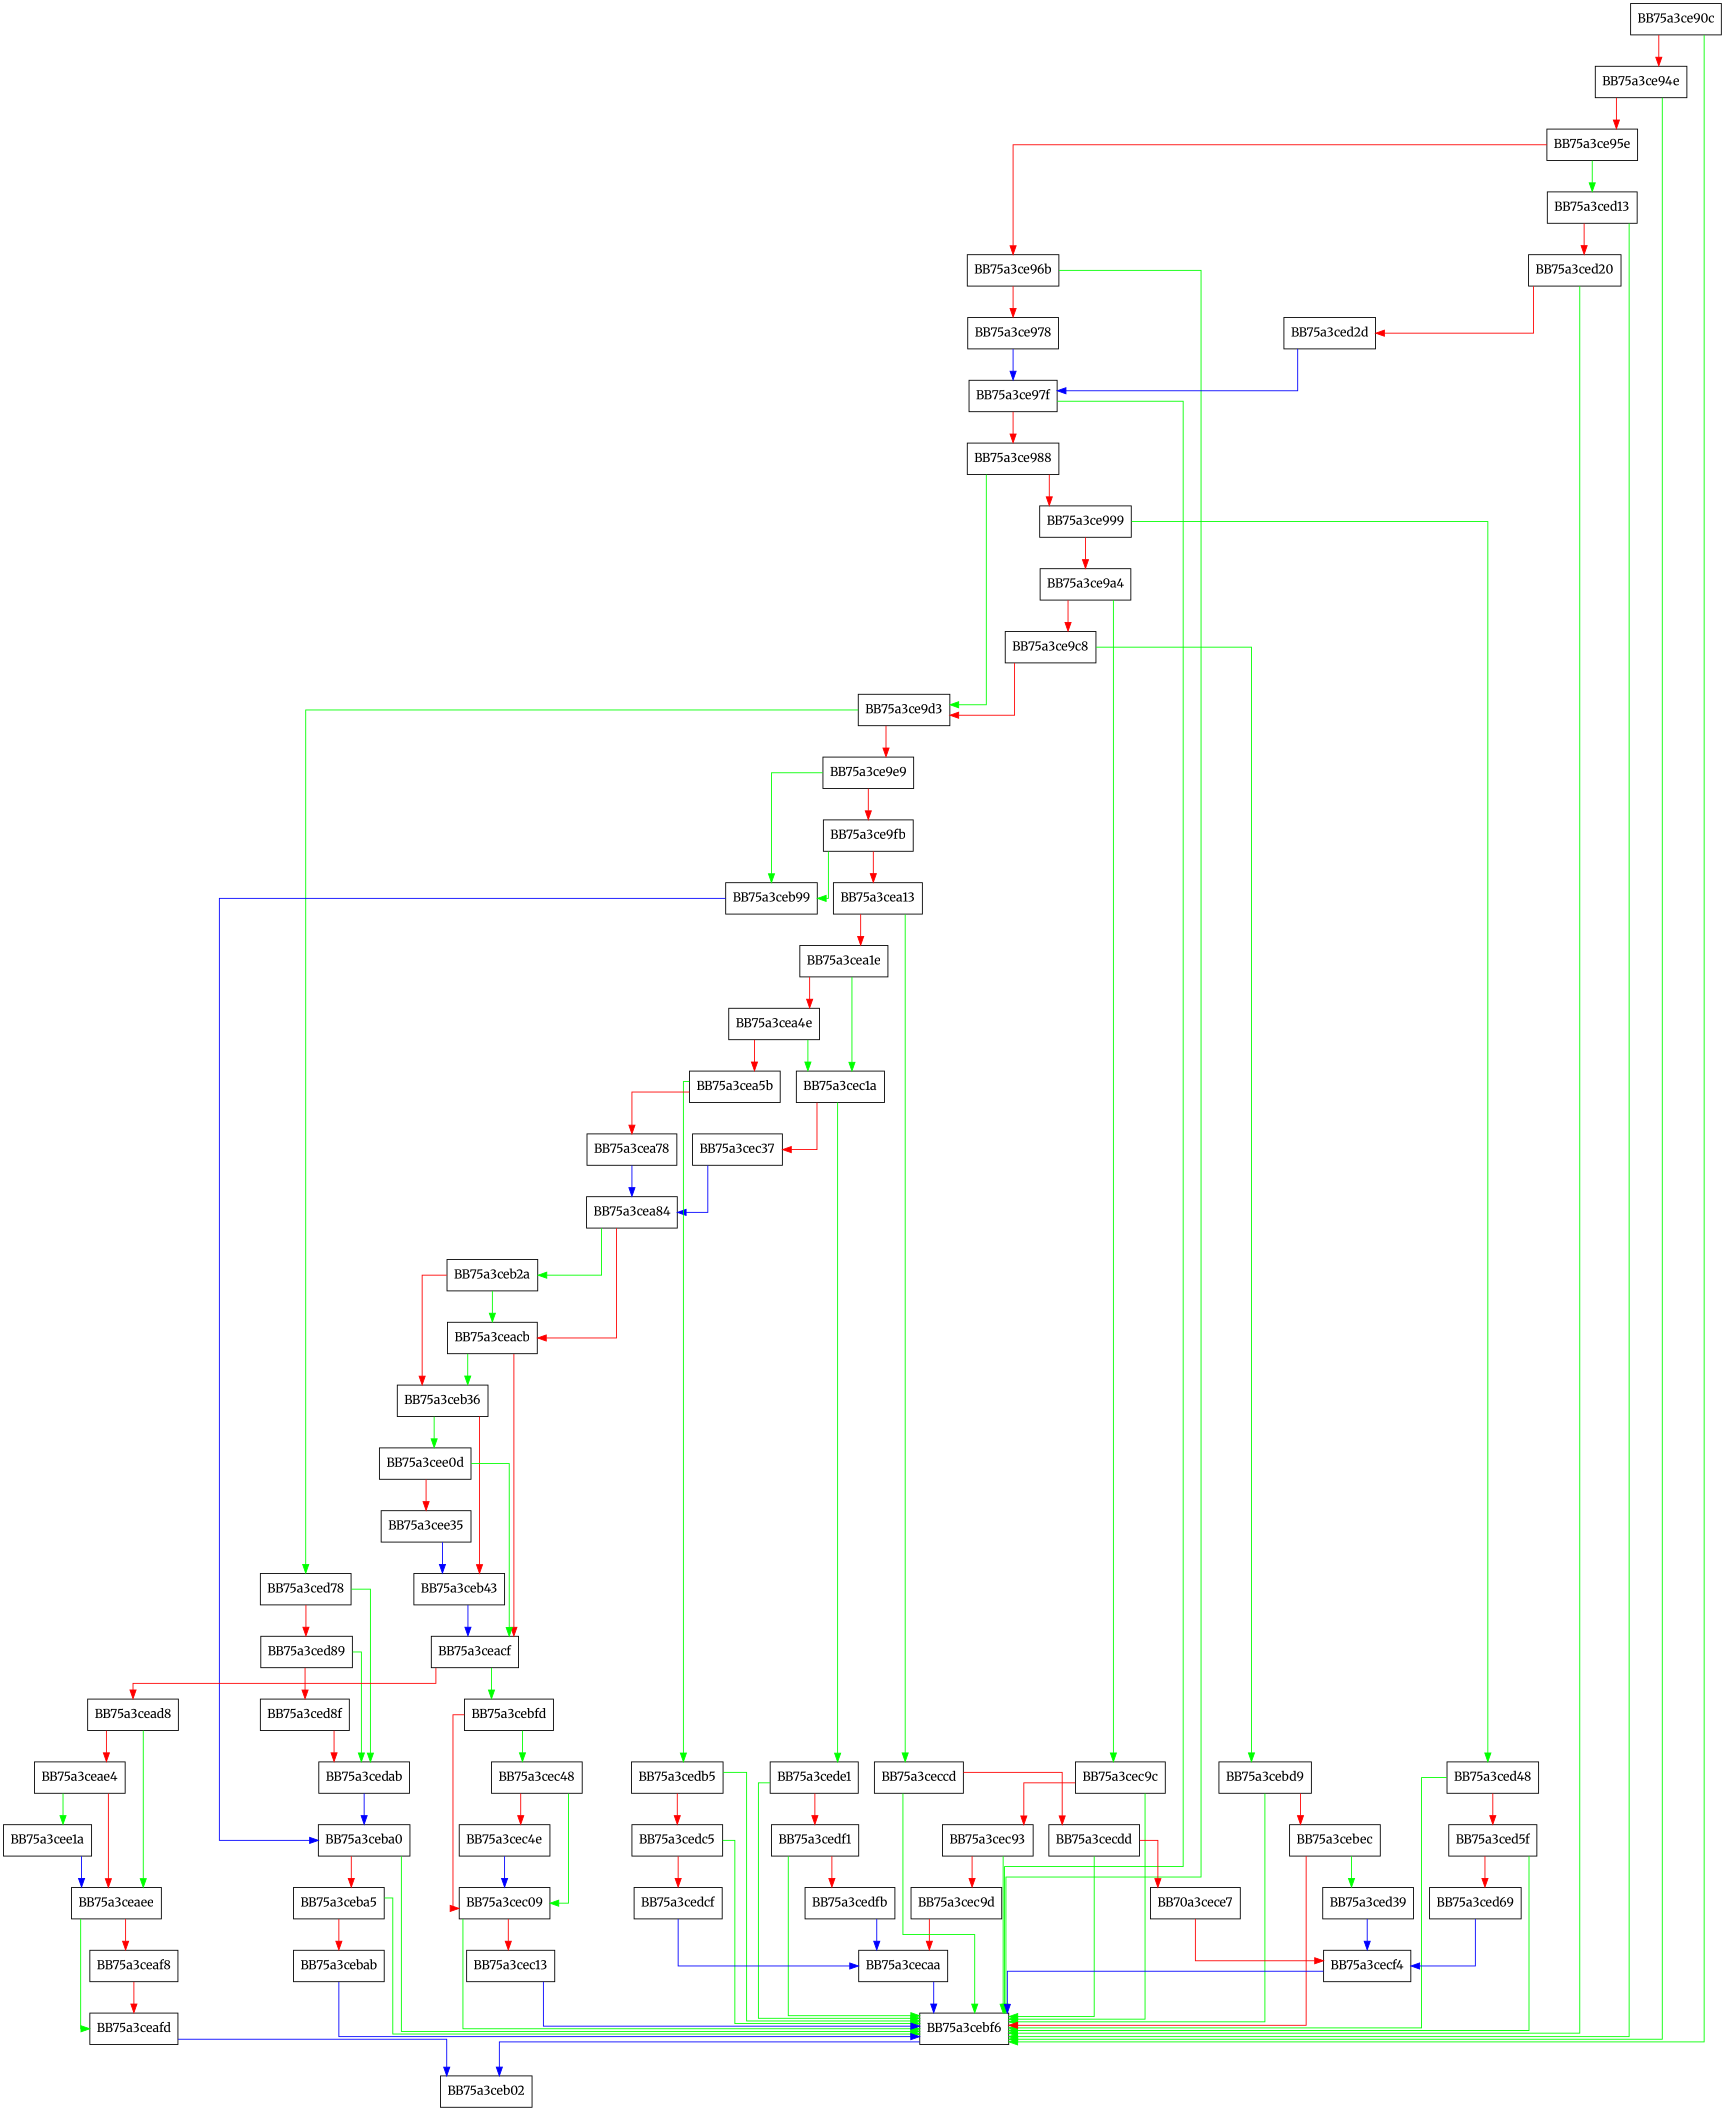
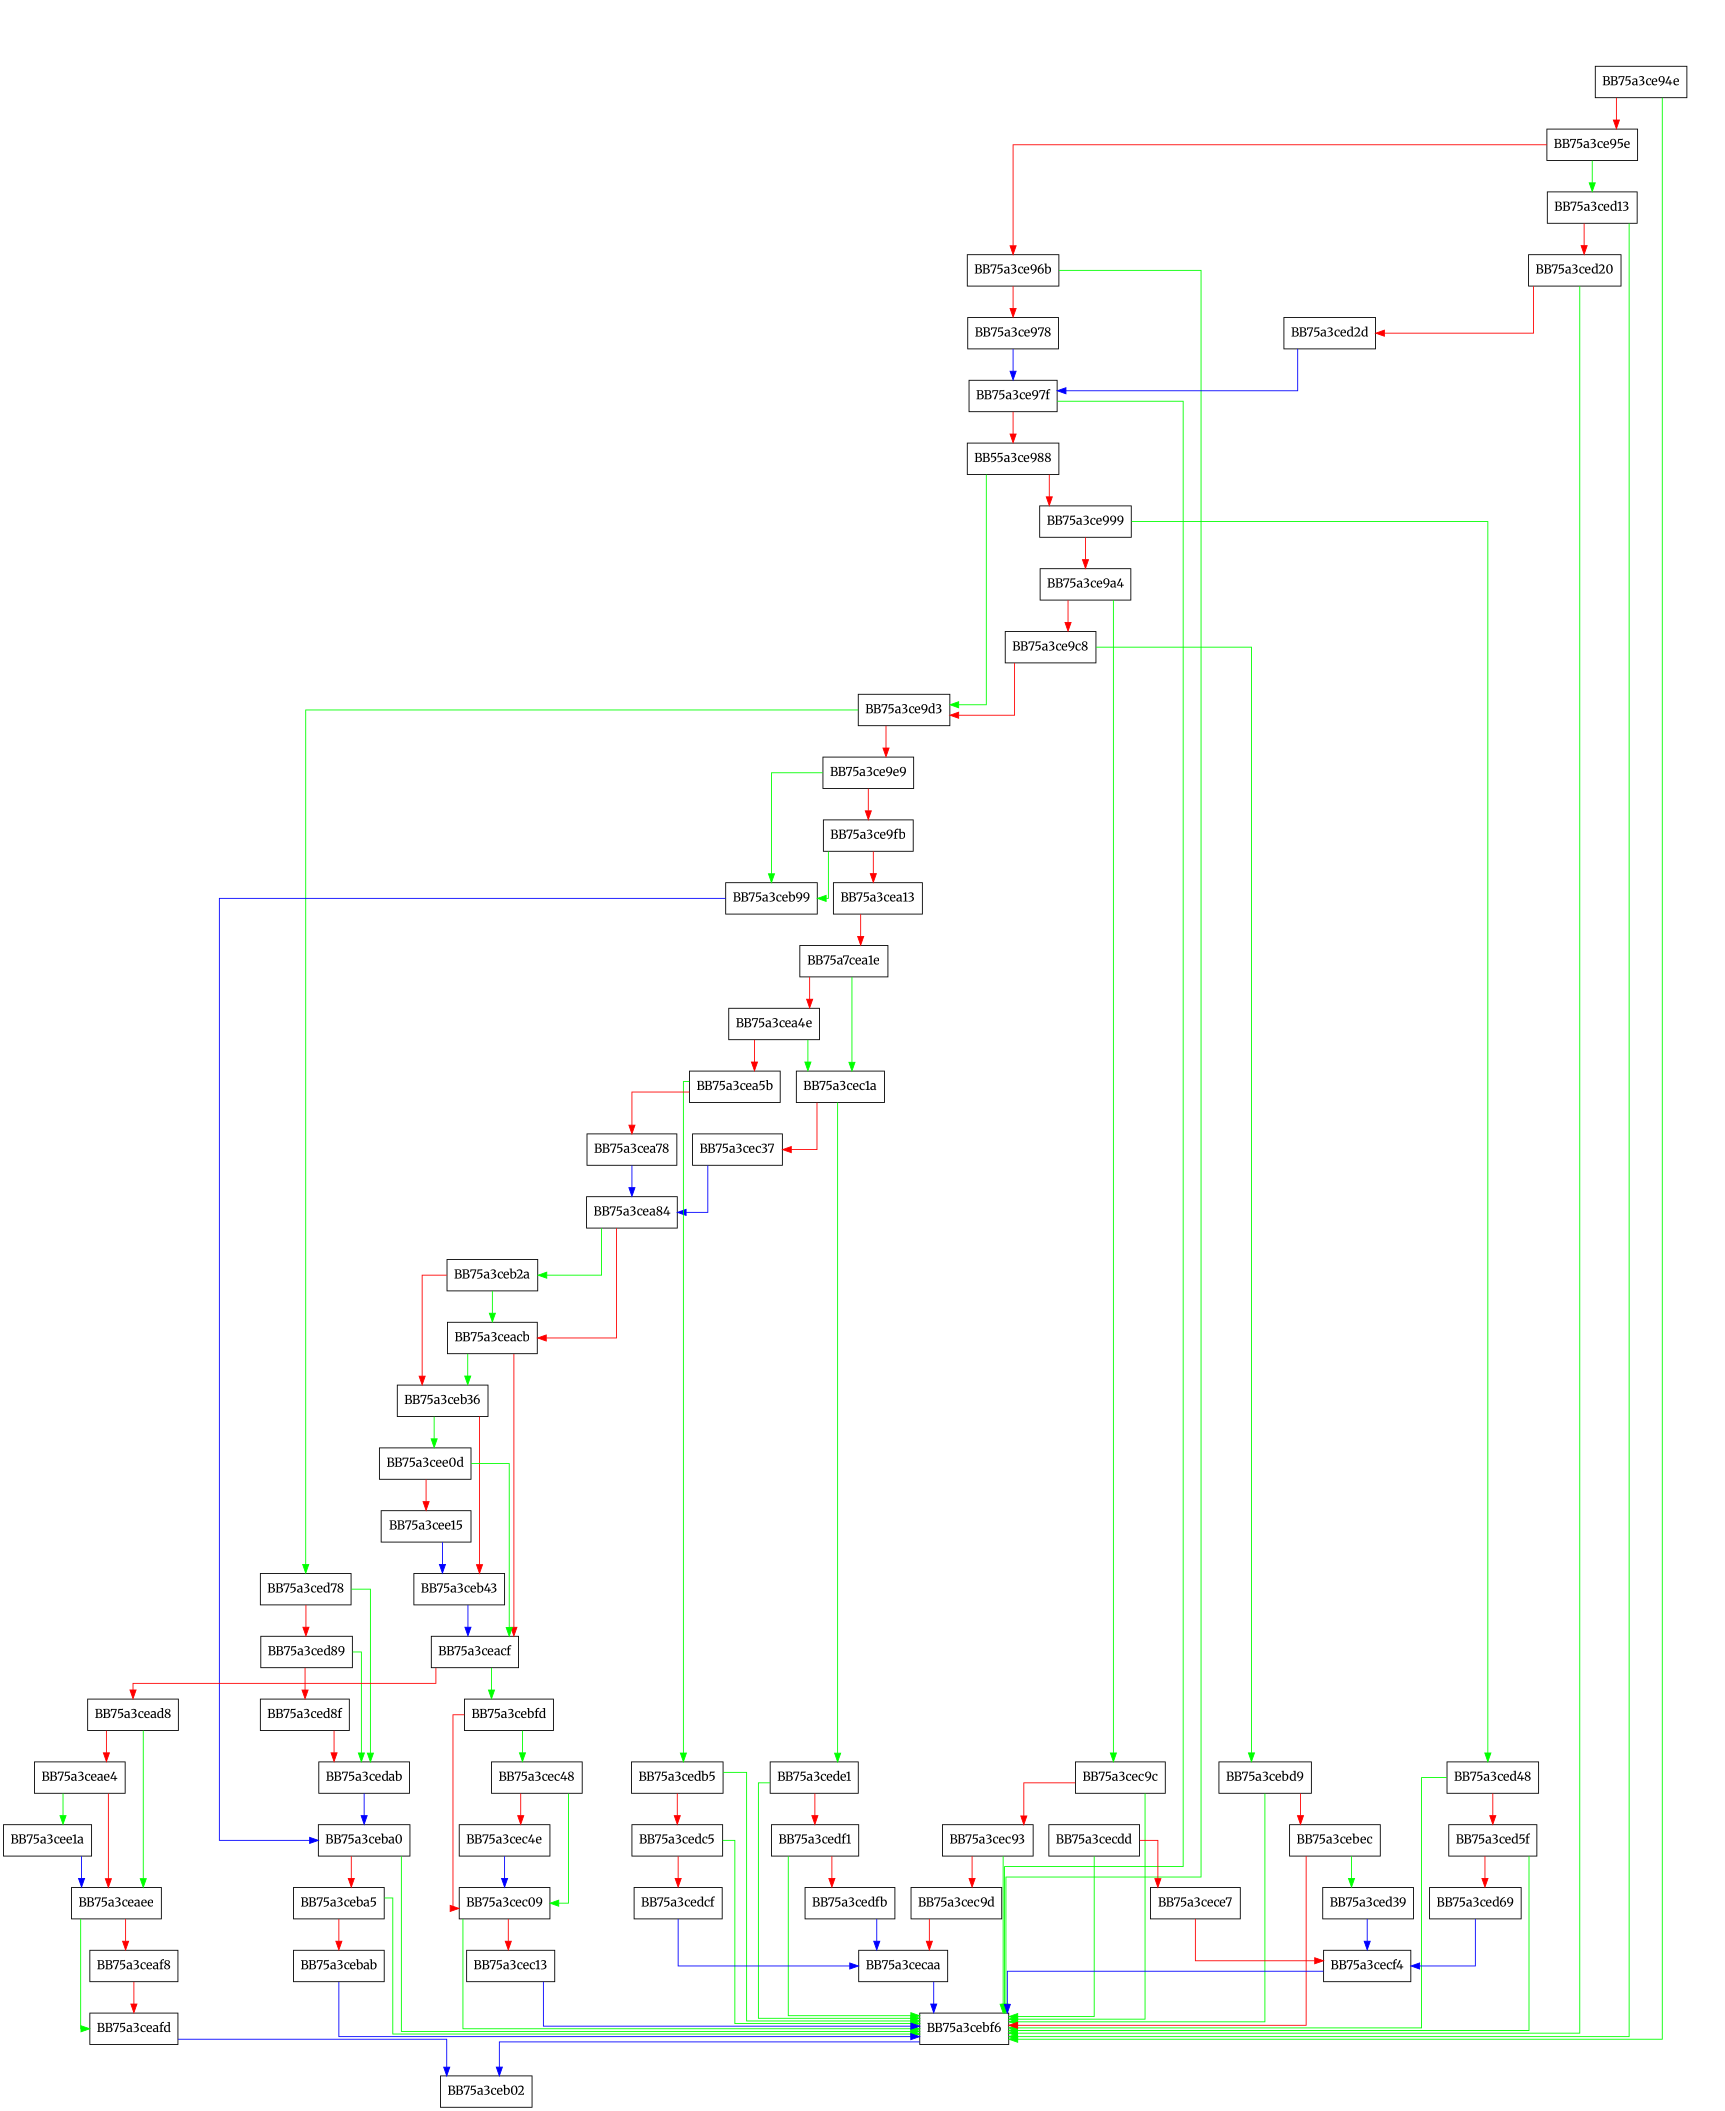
node "BB75a3ce90c": removed
node "BB75a3ce988": label "BB75a3ce988" -> "BB55a3ce988"
node "BB75a3cea1e": label "BB75a3cea1e" -> "BB75a7cea1e"
node "BB75a3cee35": label "BB75a3cee35" -> "BB75a3cee15"
node "BB75a3ceccd": removed
node "BB70a3cece7": label "BB70a3cece7" -> "BB75a3cece7"
